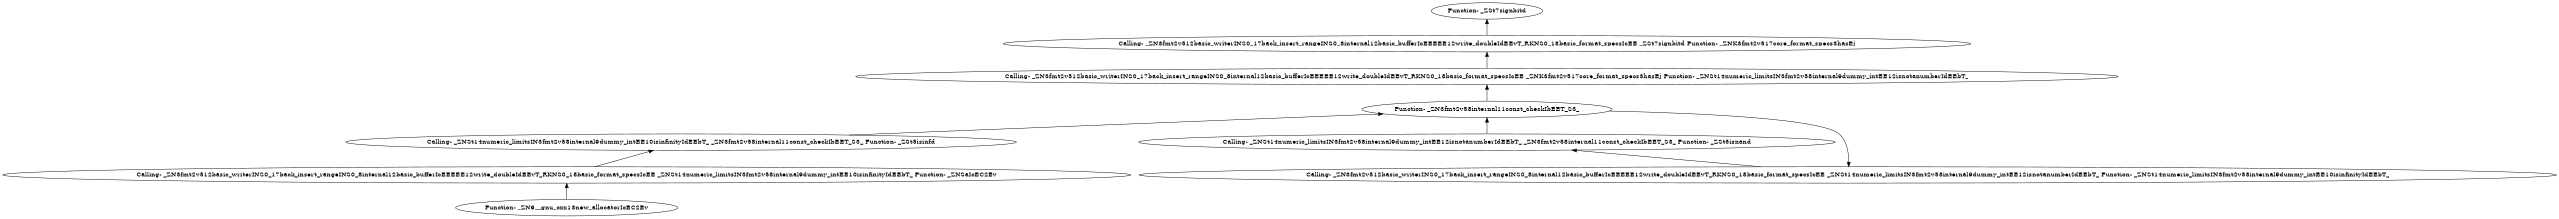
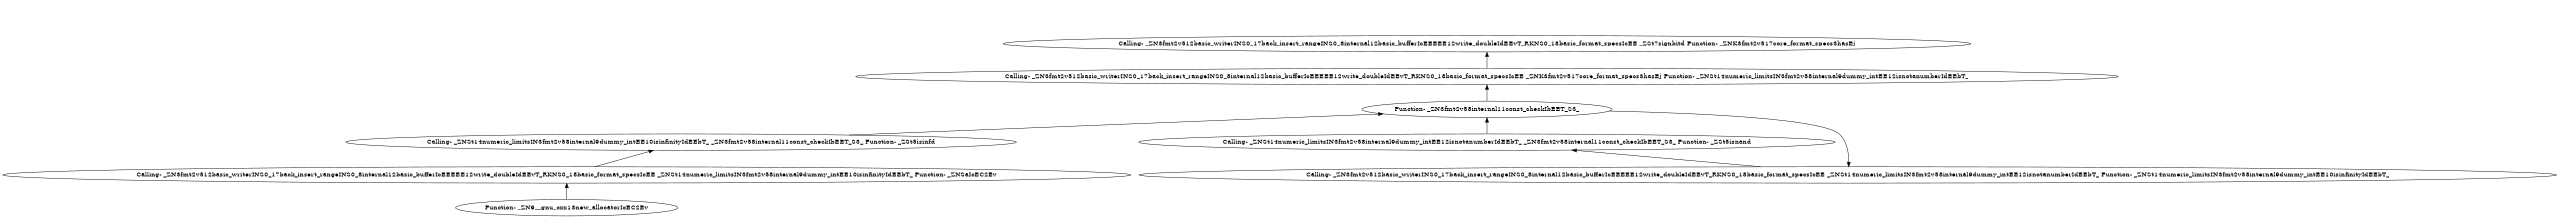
node "Function- _ZSt7signbitd": removed
